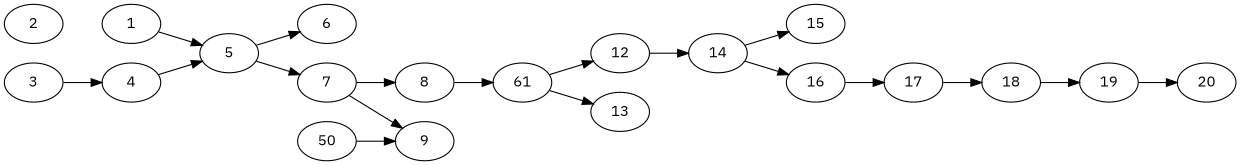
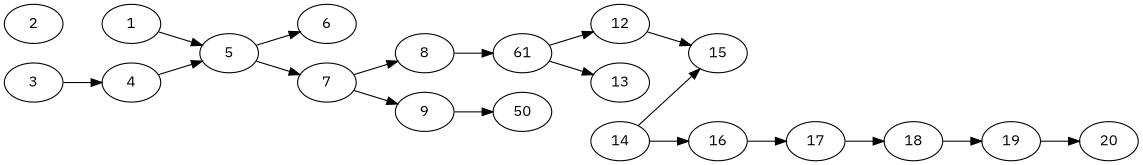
edge "12" -> "14": now "12" -> "15"
edge "50" -> "9": reversed
